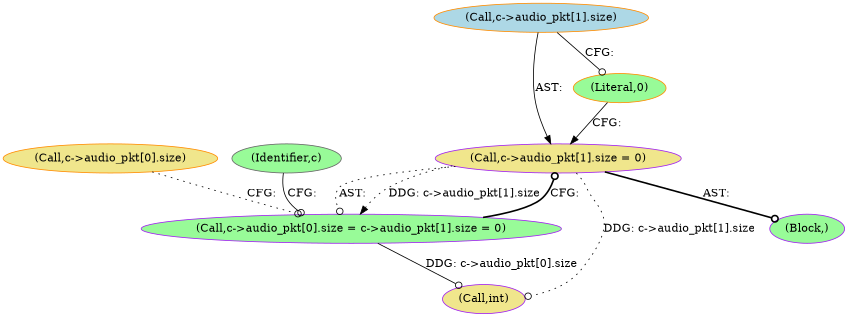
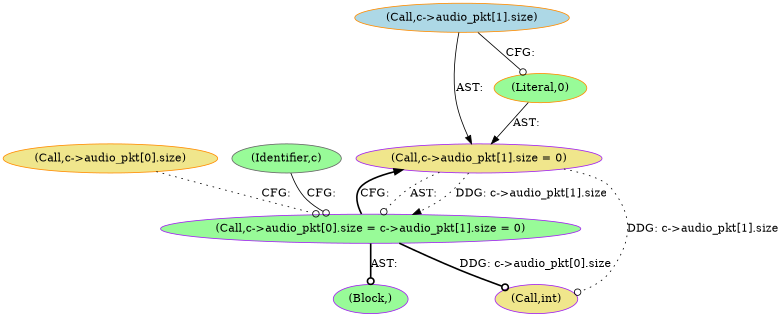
edge "(Literal,0)" -> "(Call,c->audio_pkt[1].size = 0)": label "CFG: " -> "AST: "
edge "(Call,c->audio_pkt[1].size = 0)" -> "(Block,)": now "(Call,c->audio_pkt[0].size = c->audio_pkt[1].size = 0)" -> "(Block,)"
edge "(Call,c->audio_pkt[0].size = c->audio_pkt[1].size = 0)" -> "(Call,c->audio_pkt[1].size = 0)": arrowhead odot -> normal
edge "(Call,c->audio_pkt[0].size = c->audio_pkt[1].size = 0)" -> "(Call,int)": style solid -> bold
